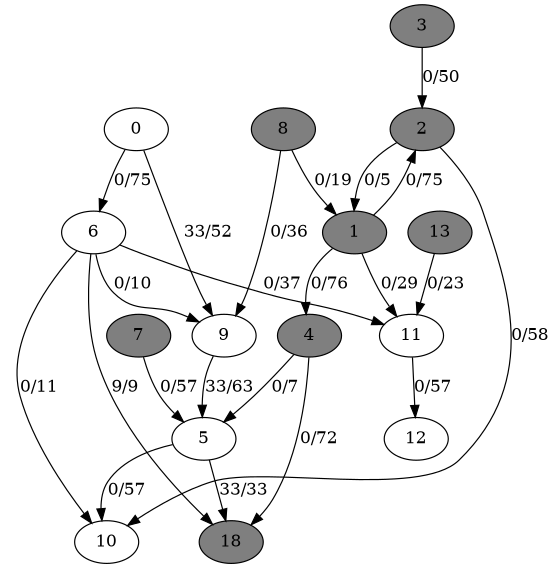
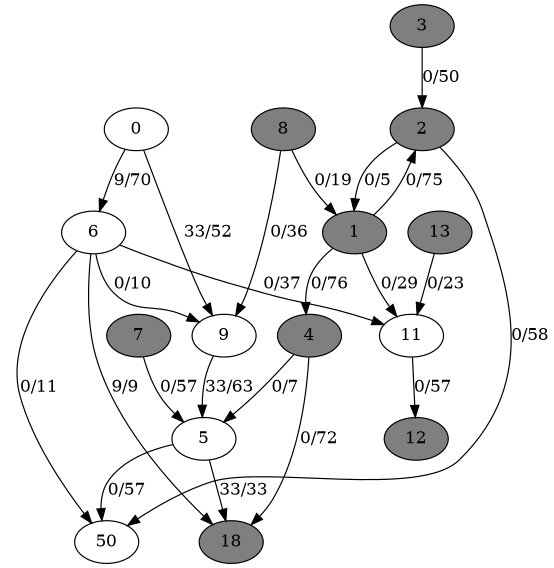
edge "0" -> "6": label "0/75" -> "9/70"
node "12": fillcolor grey100 -> grey50
node "10": label "10" -> "50"
